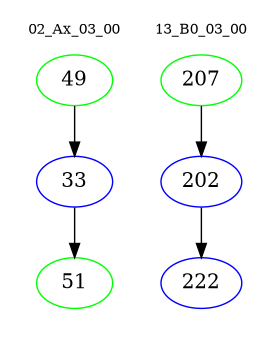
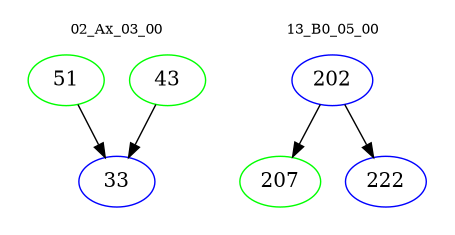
cluster "13_B0_03_00": label "13_B0_03_00" -> "13_B0_05_00"
node "49": label "49" -> "43"
edge "207" -> "202": reversed
edge "33" -> "51": reversed
